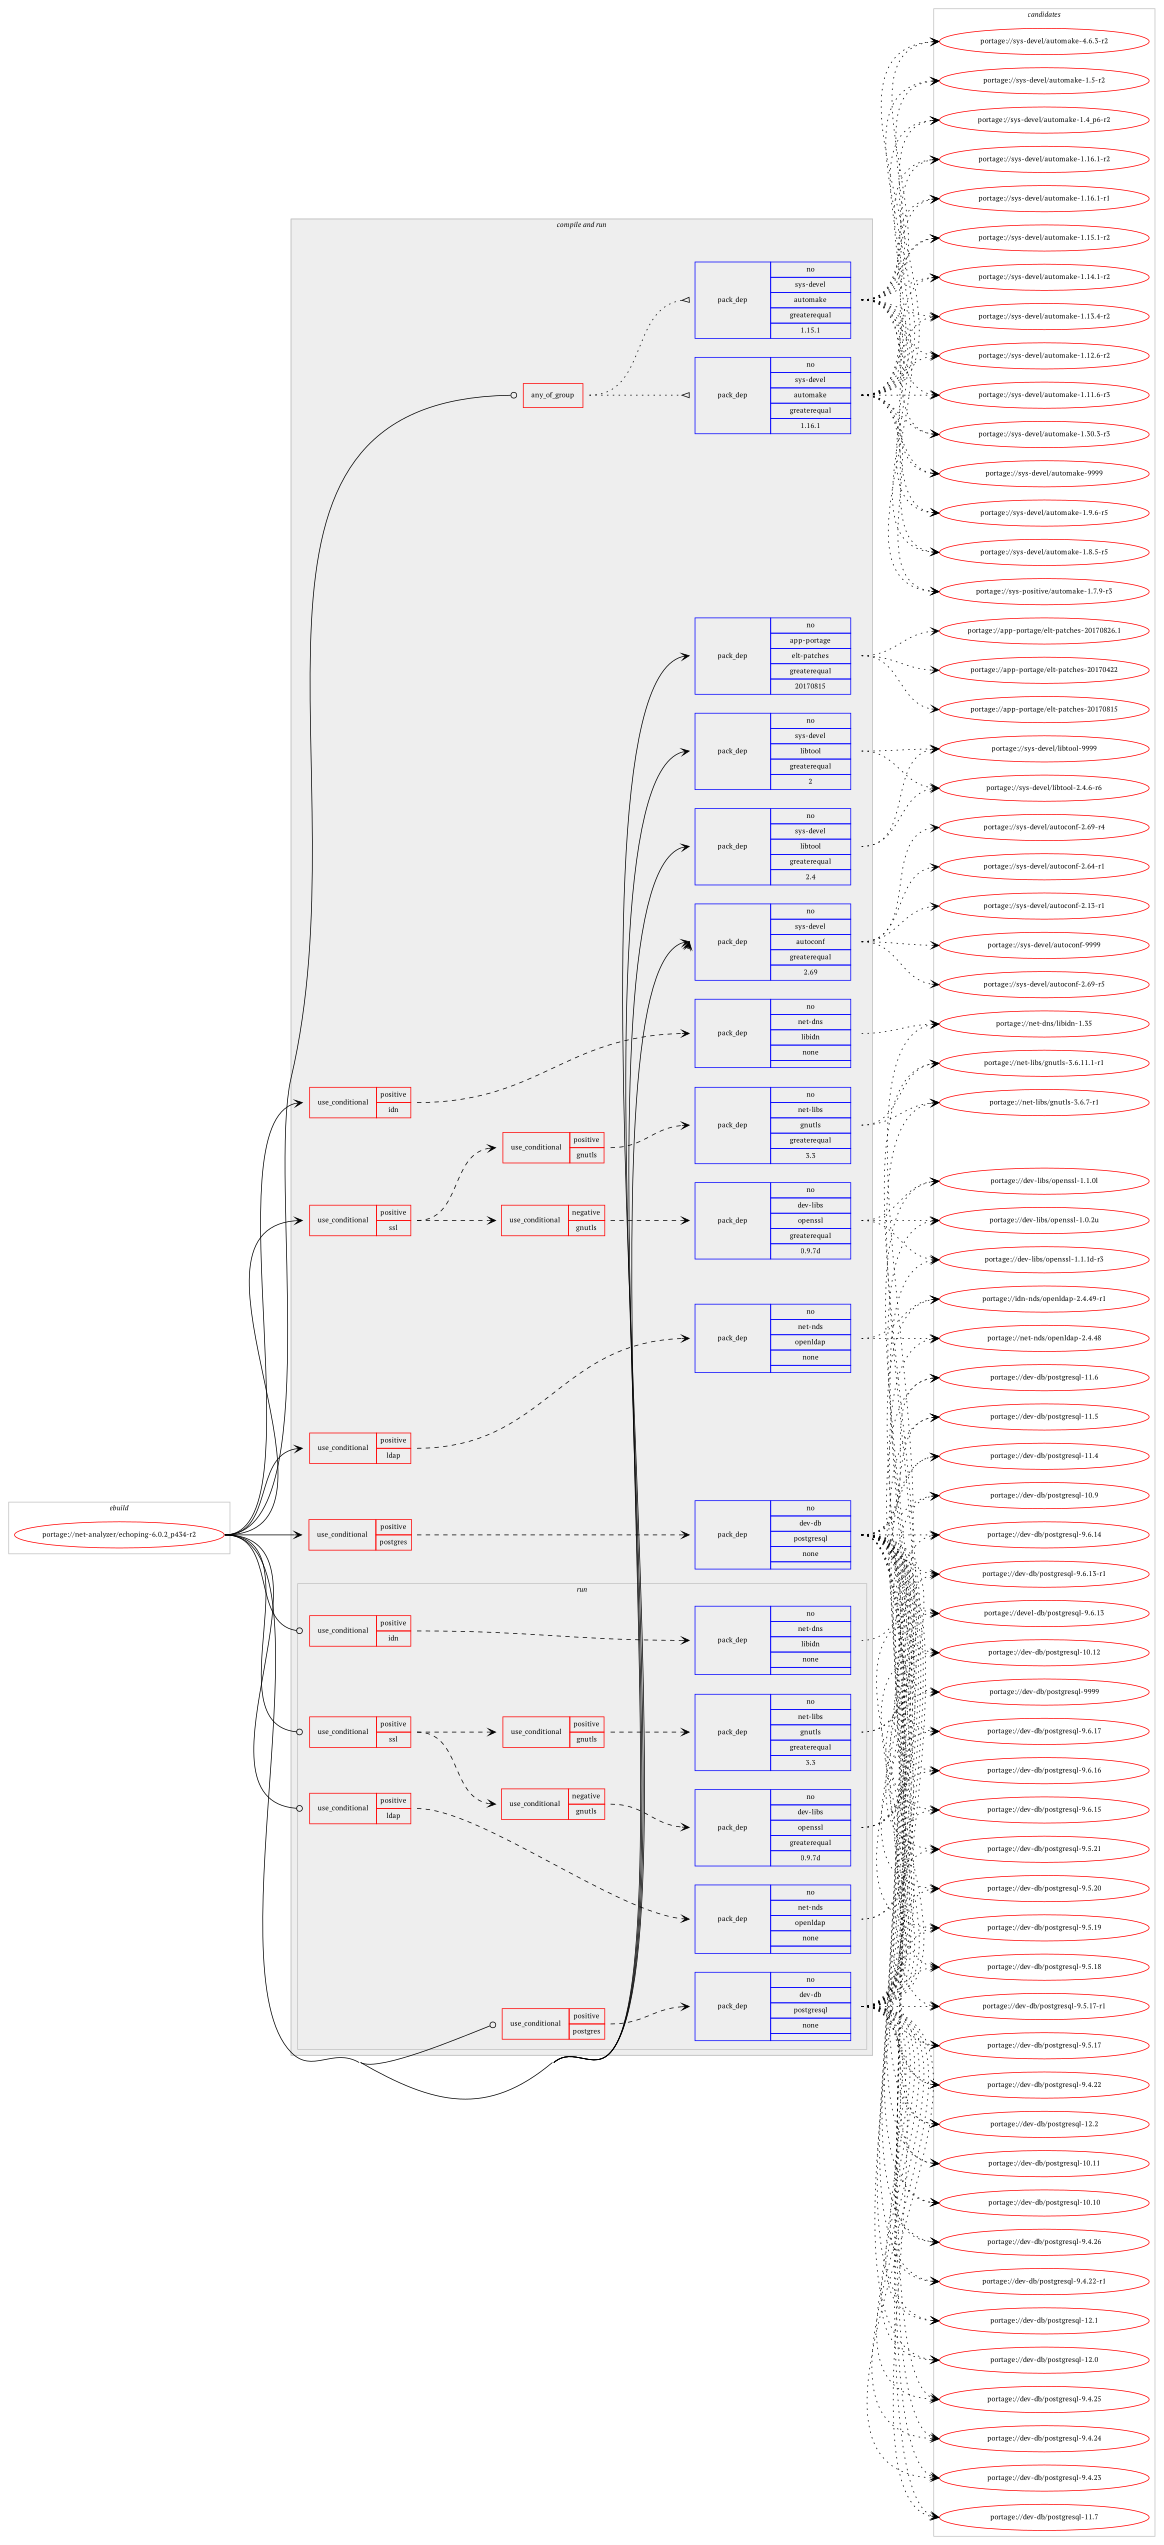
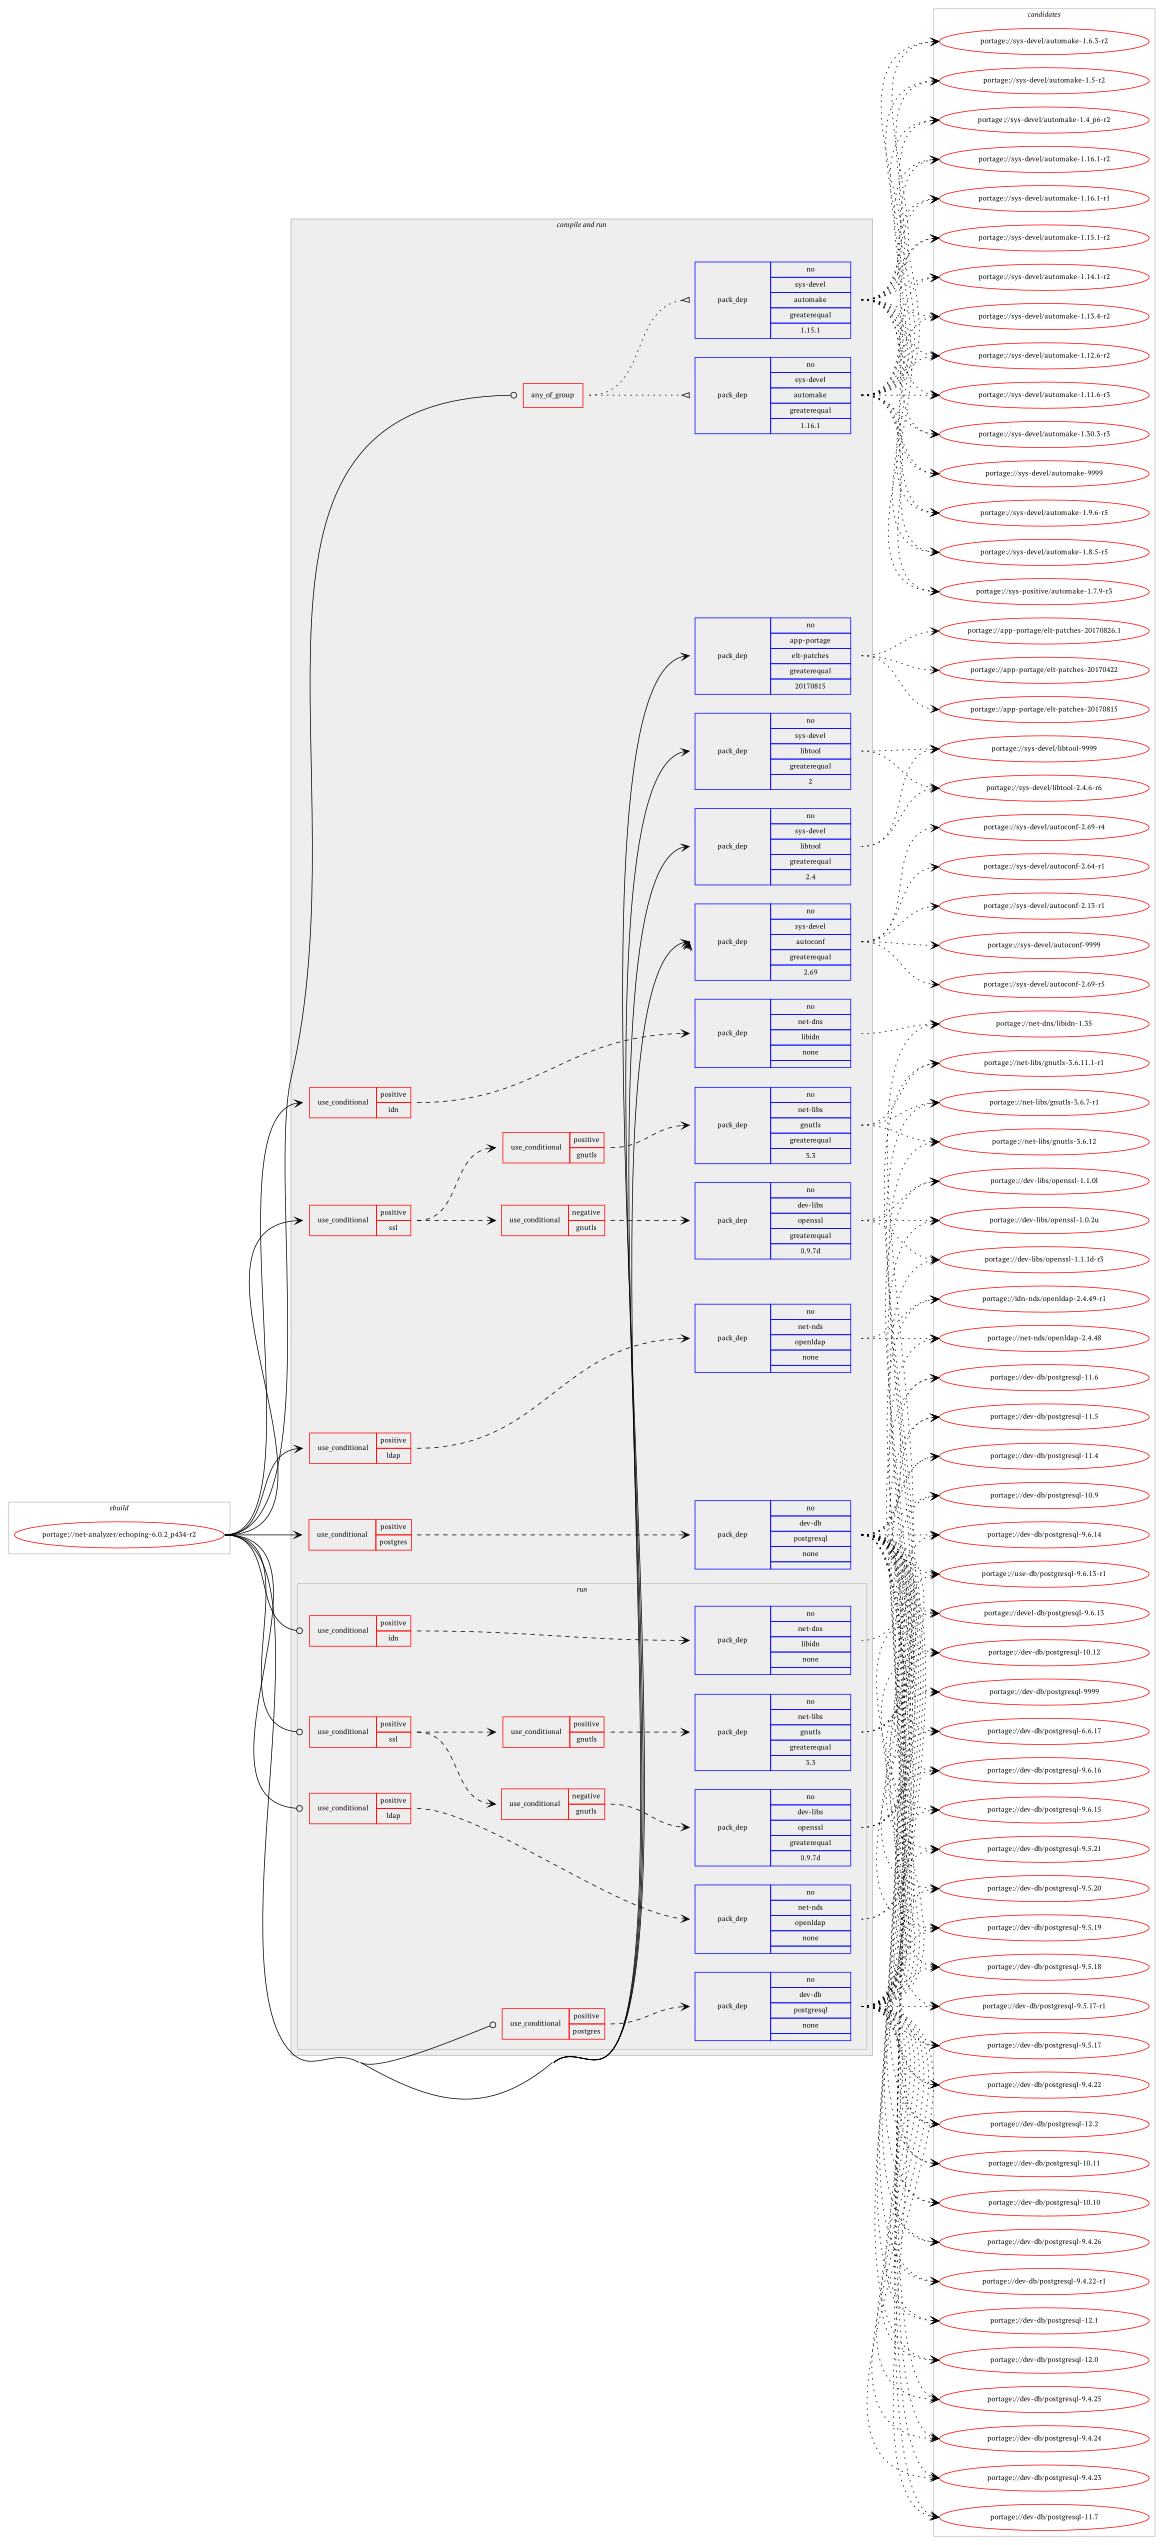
node "portage://sys-devel/automake-4.6.3-r2": label "portage://sys-devel/automake-4.6.3-r2" -> "portage://sys-devel/automake-1.6.3-r2"
node "portage://net-libs/gnutls-3.6.12": added
node "portage://dev-db/postgresql-9.6.13-r1": label "portage://dev-db/postgresql-9.6.13-r1" -> "portage://use-db/postgresql-9.6.13-r1"
node "portage://dev-db/postgresql-9.6.17": label "portage://dev-db/postgresql-9.6.17" -> "portage://dev-db/postgresql-6.6.17"
